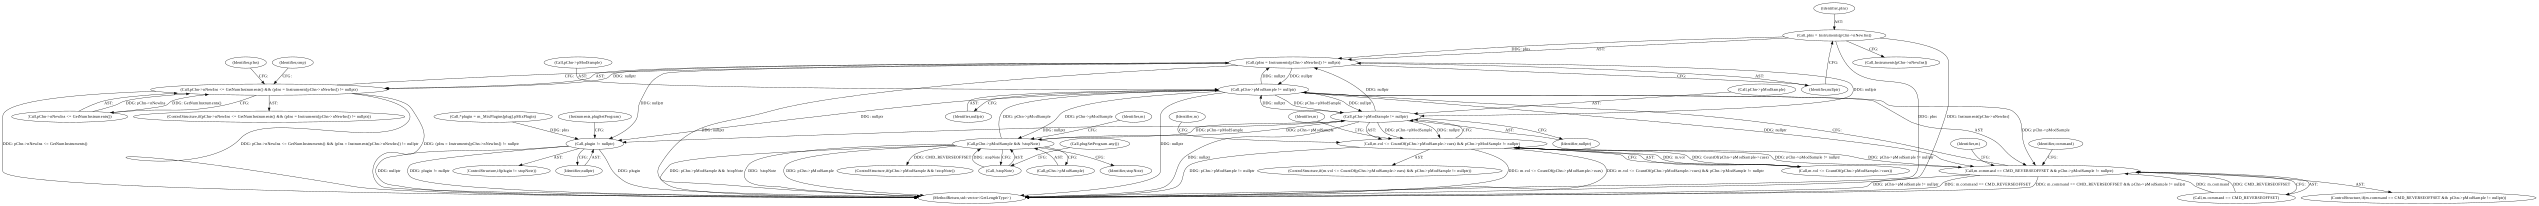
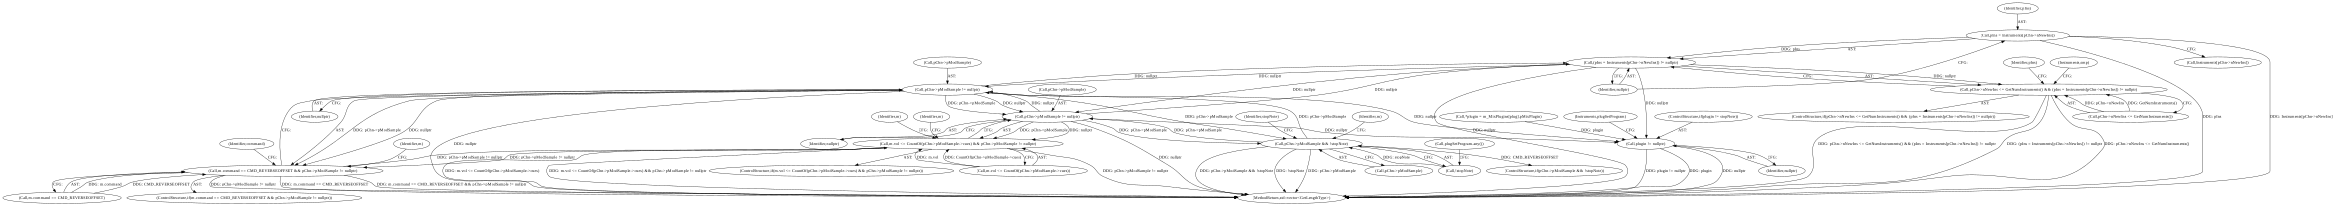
node "(Identifier,smp)": label "(Identifier,smp)" -> "(Instruments,smp)"
edge "(Call,*plugin = m_MixPlugins[plug].pMixPlugin)" -> "(Call,plugin != nullptr)": label "DDG: pIns" -> "DDG: plugin"
edge "(Call,pChn->pModSample && !stopNote)" -> "(Identifier,stopNote)": reversed
edge "(Call,plugin != nullptr)" -> "(ControlStructure,if(plugin != stopNote))": reversed
